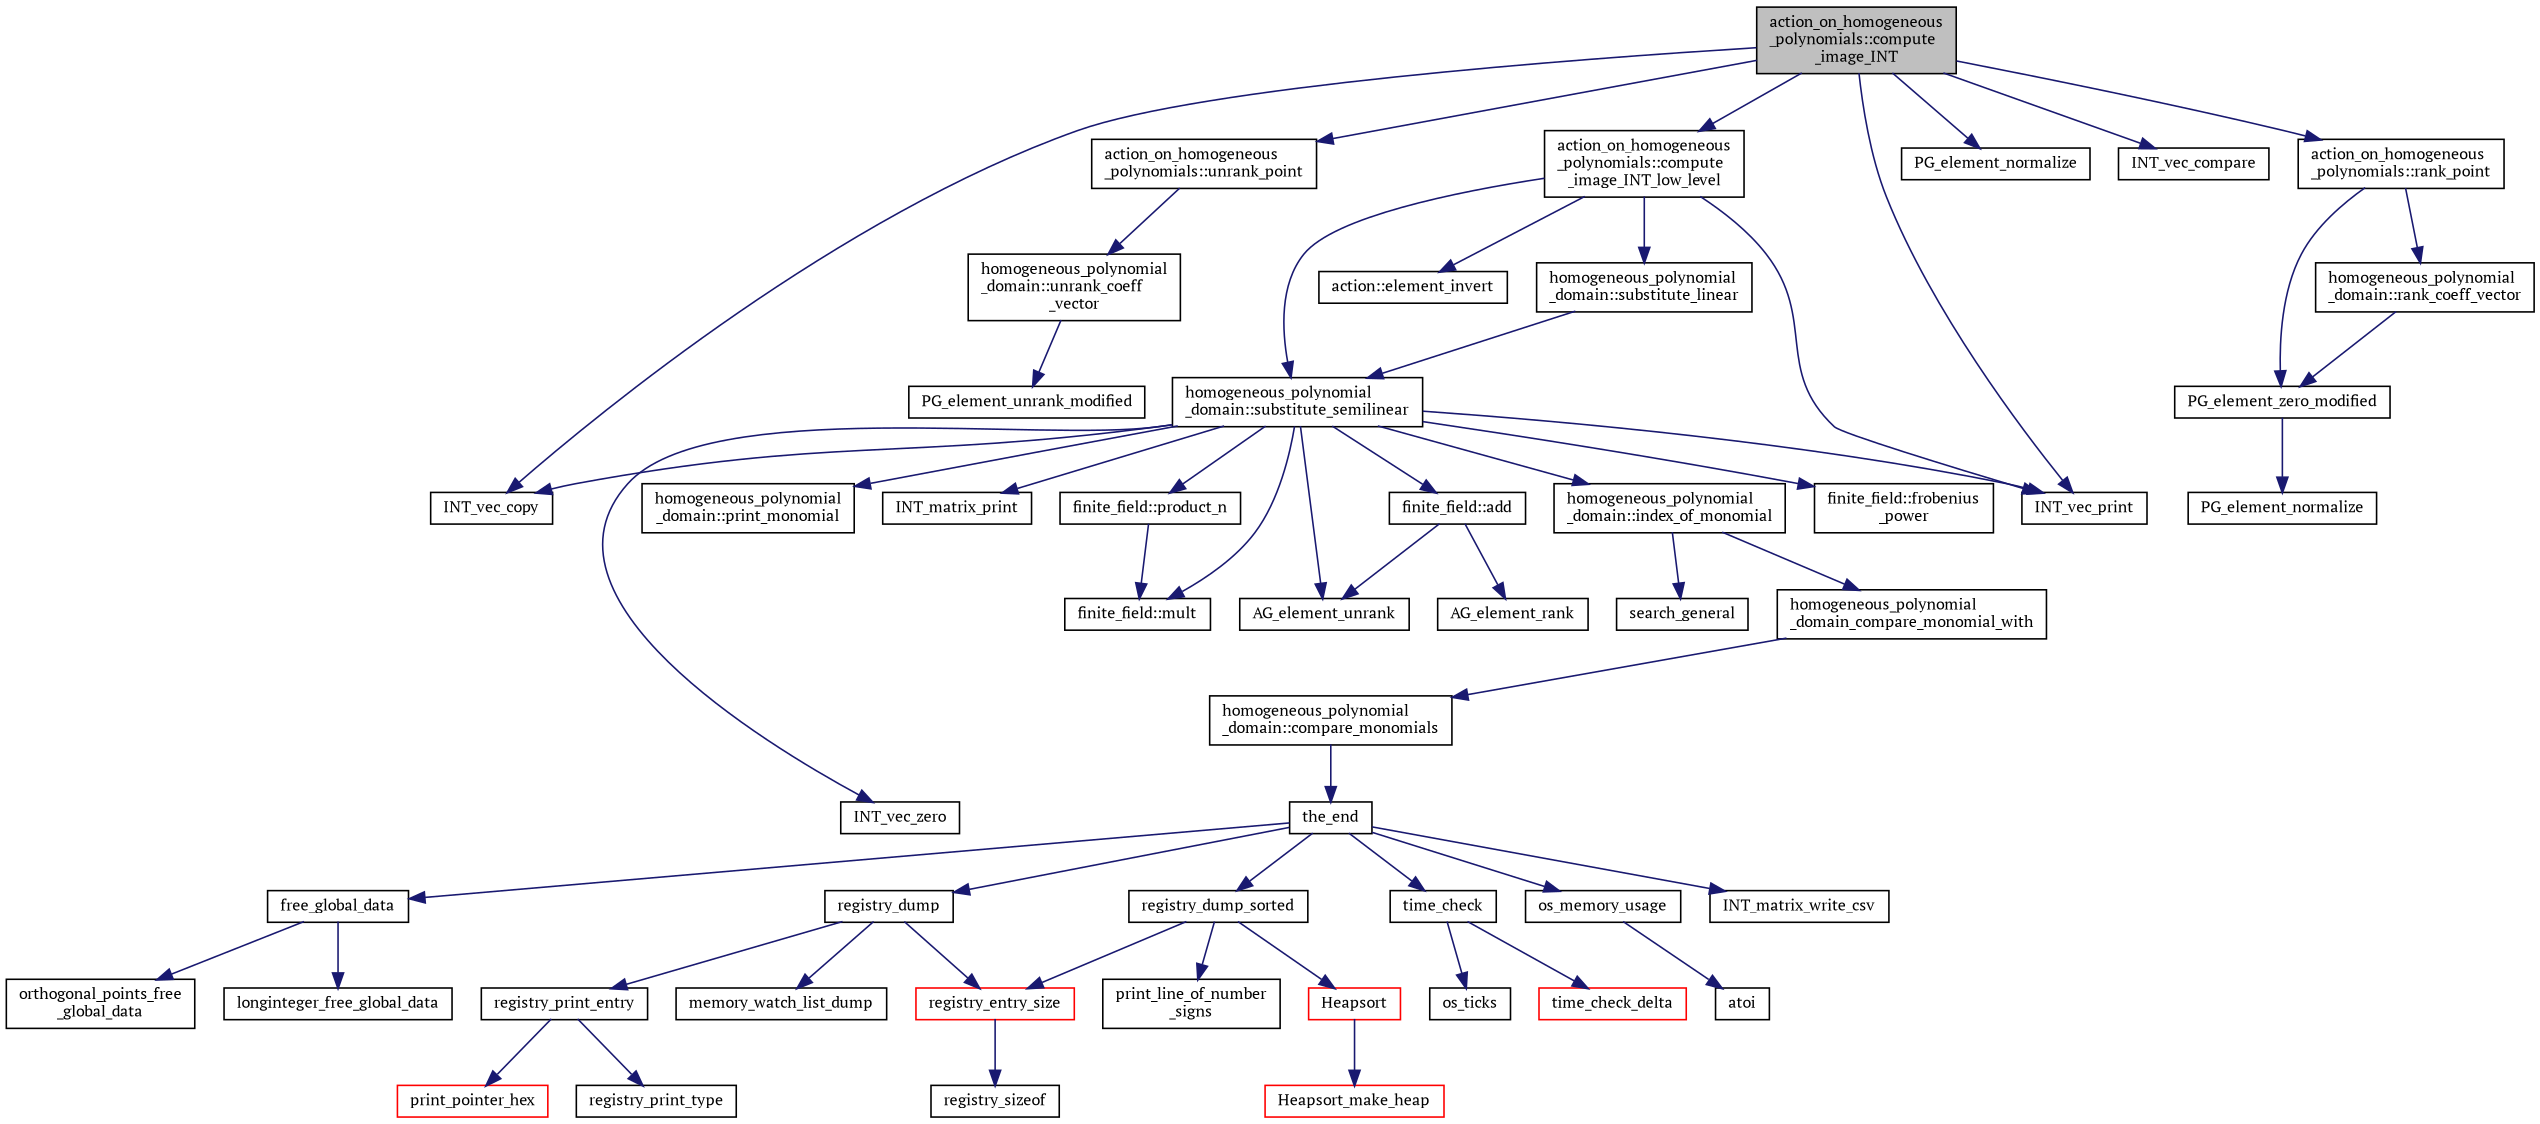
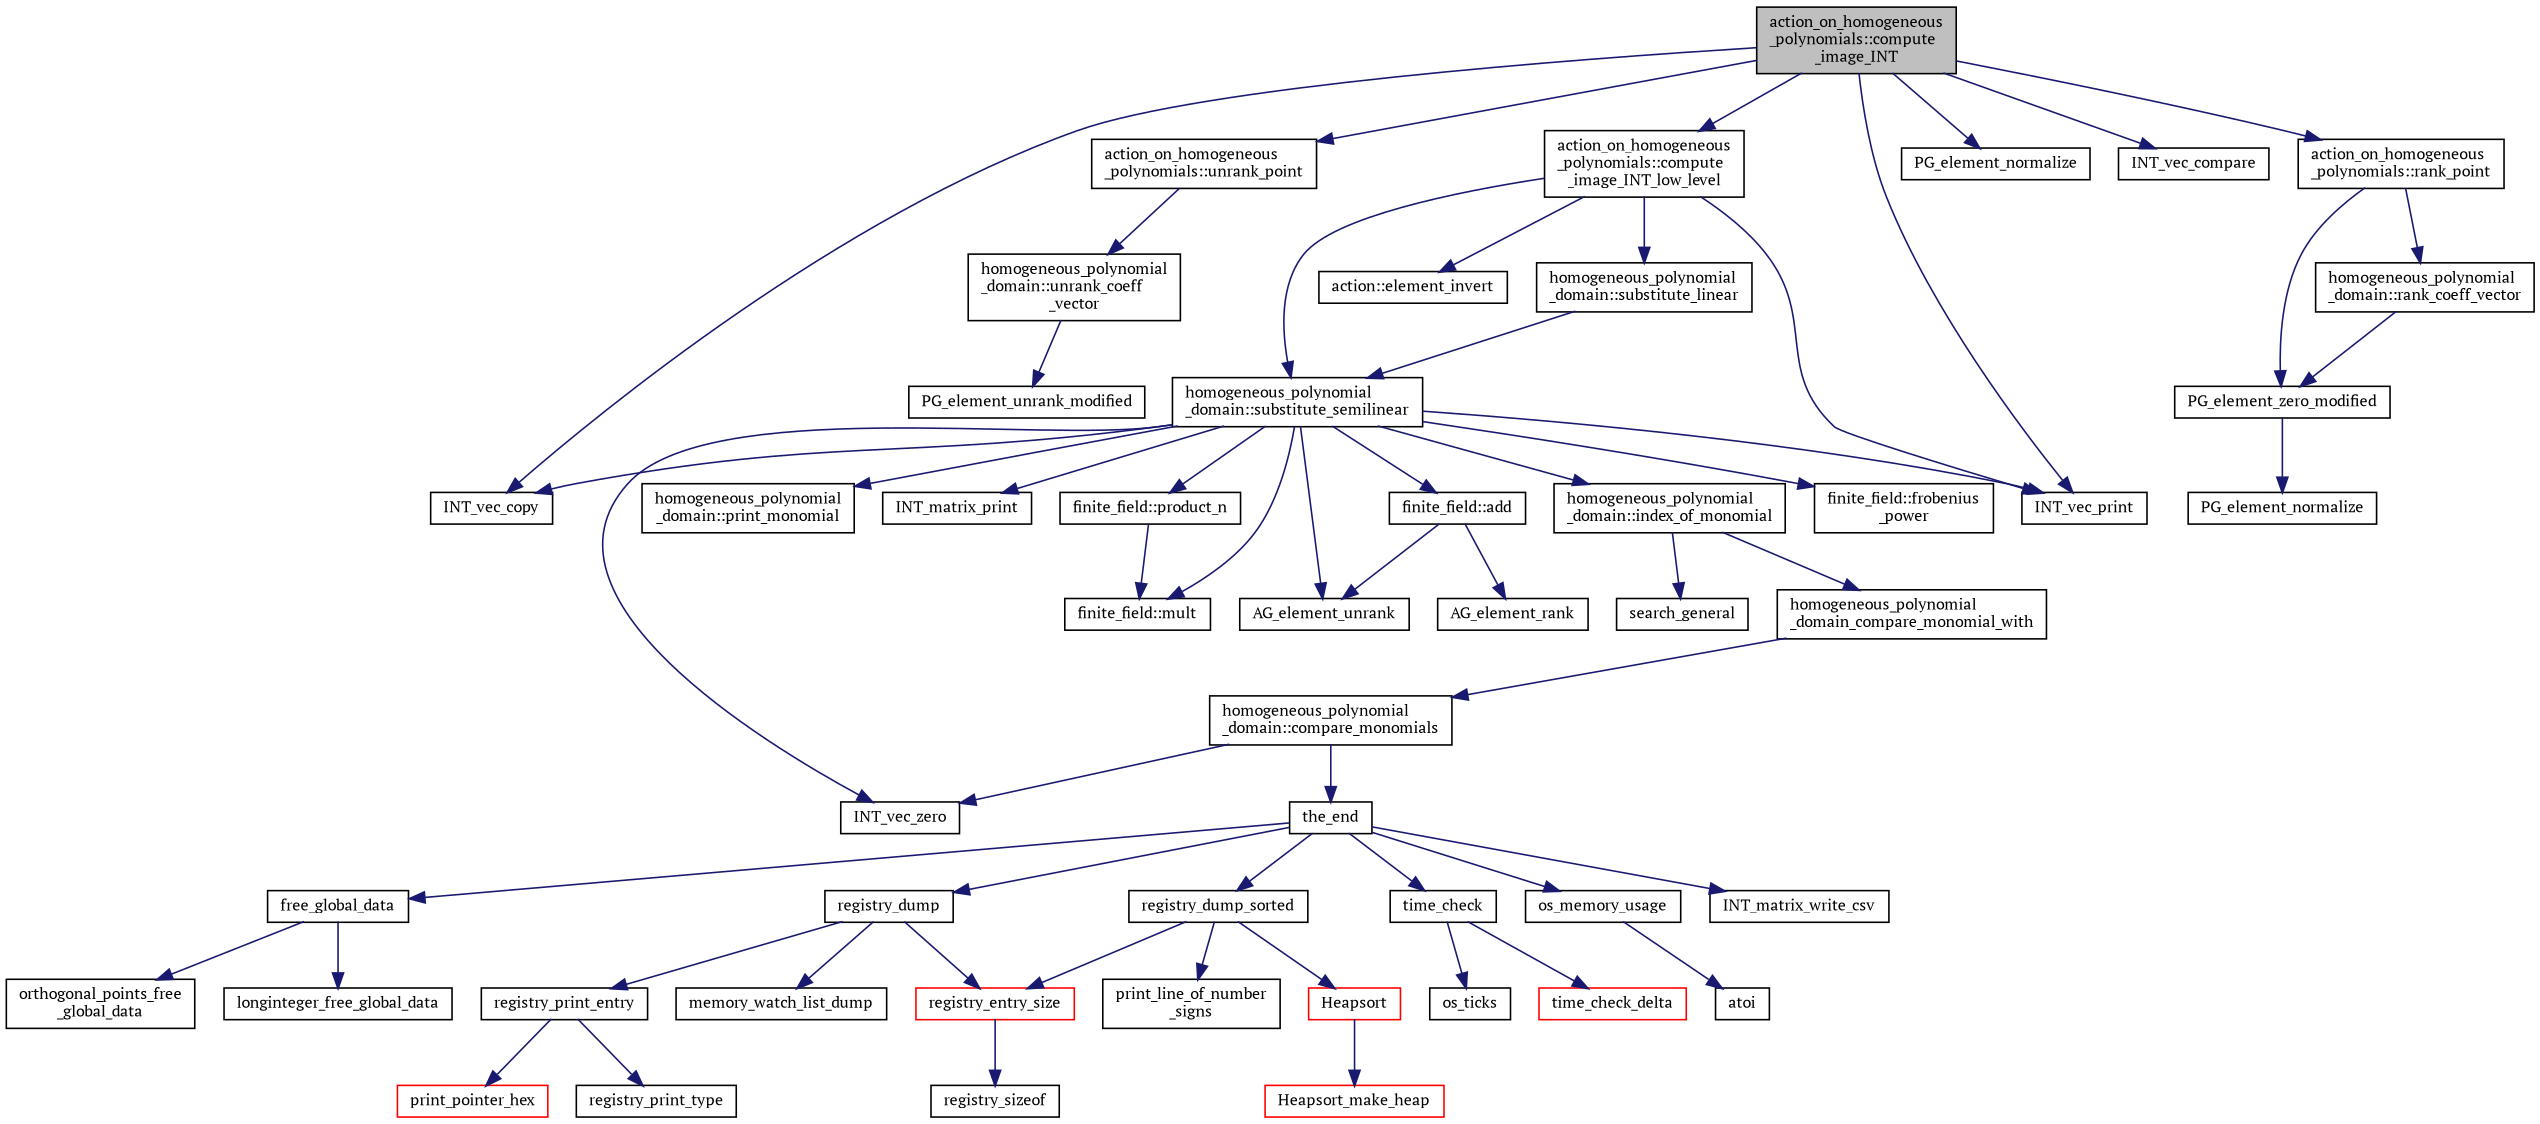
edge "homogeneous_polynomial _domain::compare_monomials" -> "INT_vec_zero": added
